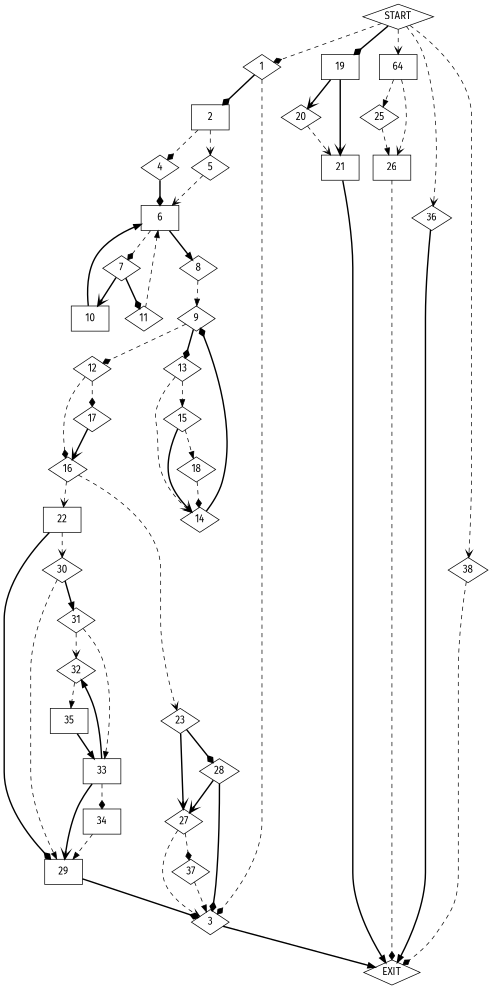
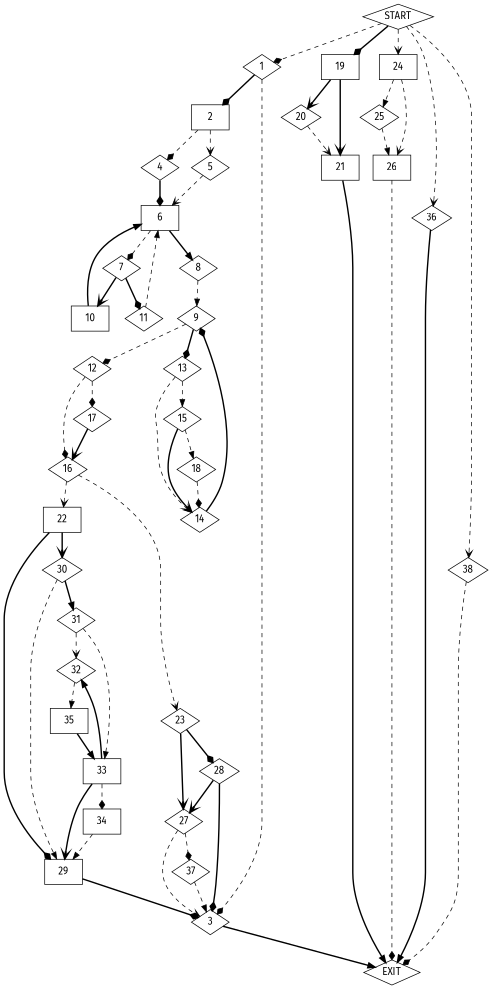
node "64": label "64" -> "24"
edge "22" -> "30": style dashed -> bold
